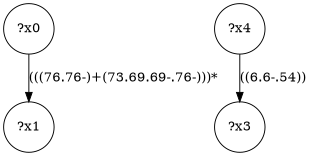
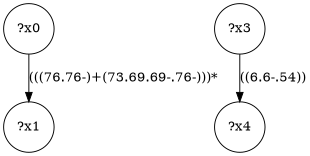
edge "?x4" -> "?x3": reversed
